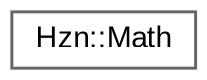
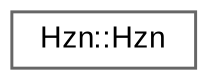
node "Hzn::Math": label "Hzn::Math" -> "Hzn::Hzn"
